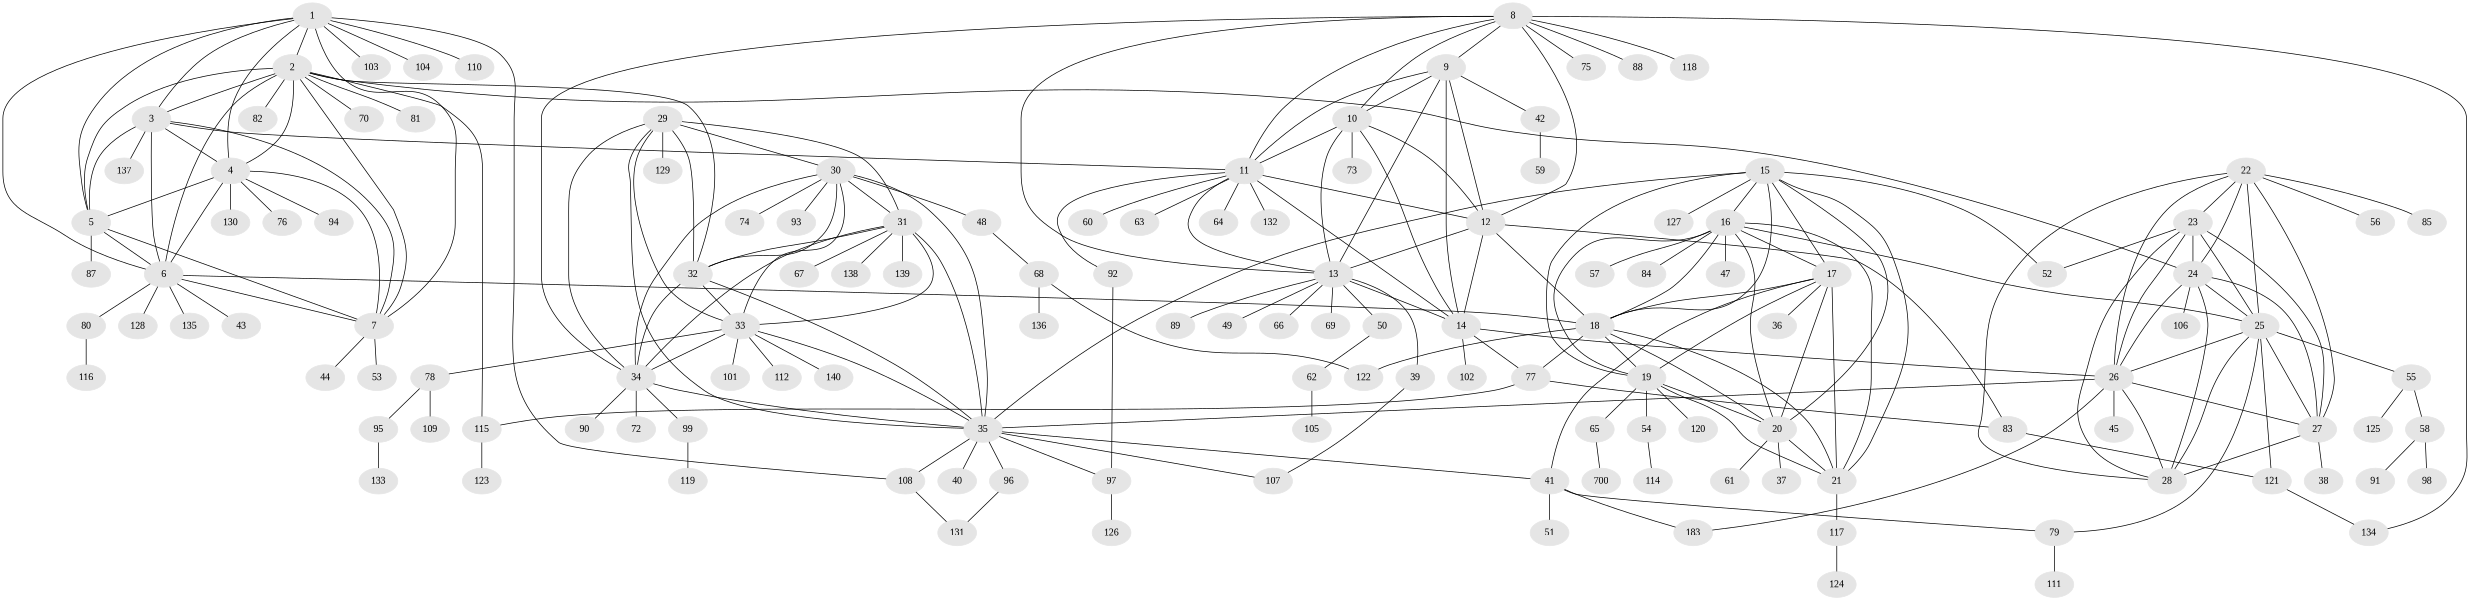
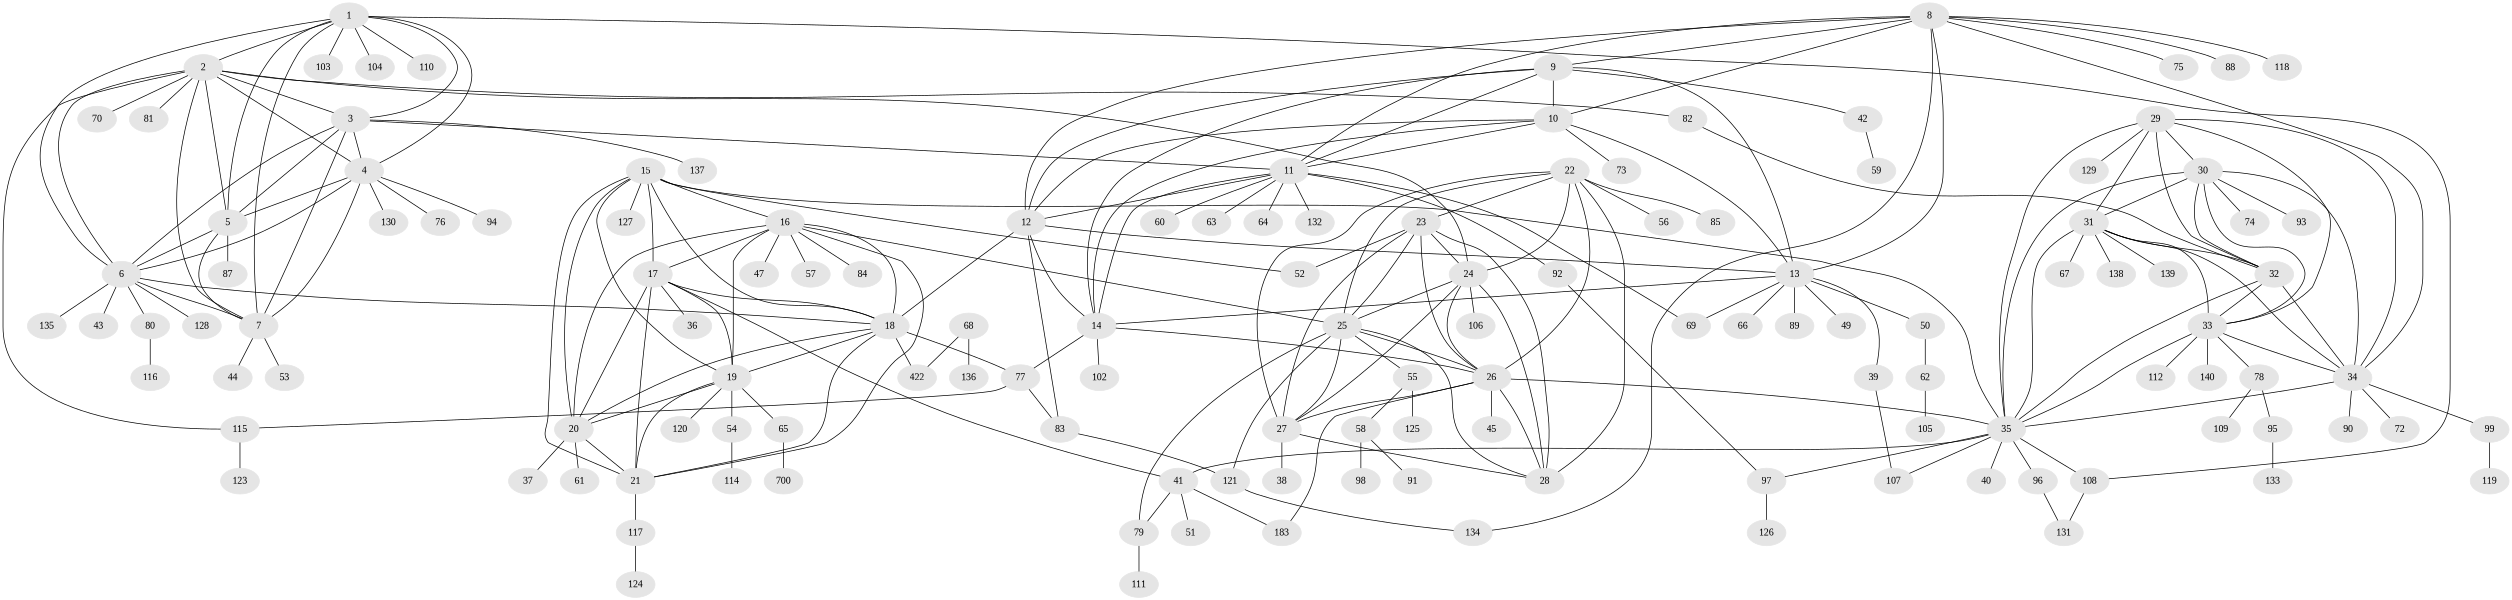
edge "2" -- "32": now "82" -- "32"
node "48": removed
edge "11" -- "13": now "11" -- "69"
node "101": removed
node "122": label "122" -> "422"
